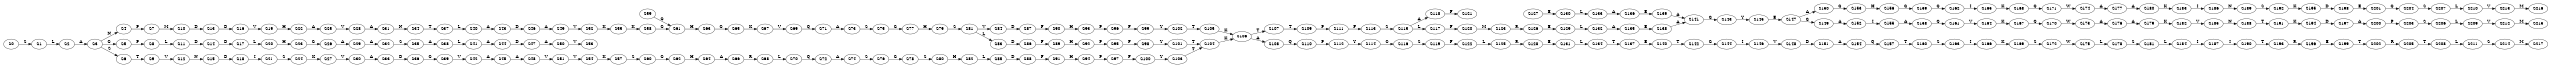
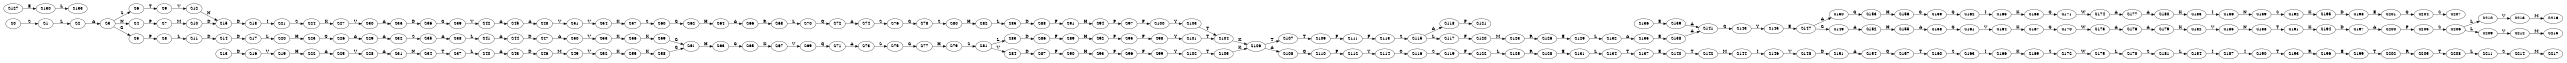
edge "S207" -> "S210": now "S206" -> "S210"
edge "S133" -> "S136": removed, label "A"
edge "S152" -> "S155": label "I" -> "H"
edge "S46" -> "S49": label "A" -> "M"
edge "S10" -> "S13": now "S10" -> "S15"
node "S56": added
edge "S142" -> "S144": label "G" -> "M"
